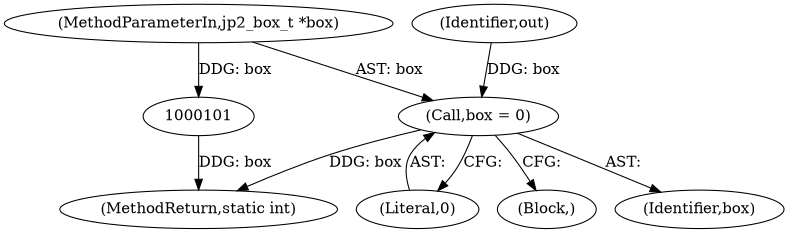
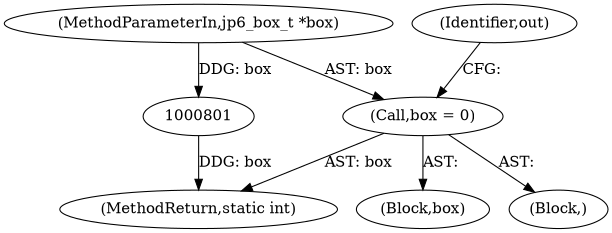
node "(MethodParameterIn,jp2_box_t *box)": label "(MethodParameterIn,jp2_box_t *box)" -> "(MethodParameterIn,jp6_box_t *box)"
edge "(Identifier,out)" -> "(Call,box = 0)": label "DDG: box" -> "CFG: "
node "1000101": label "1000101" -> "1000801"
edge "(Call,box = 0)" -> "(MethodReturn,static int)": label "DDG: box" -> "AST: box"
edge "(Call,box = 0)" -> "(Block,)": label "CFG: " -> "AST: "
node "(Literal,0)": removed
node "(Identifier,box)": label "(Identifier,box)" -> "(Block,box)"
